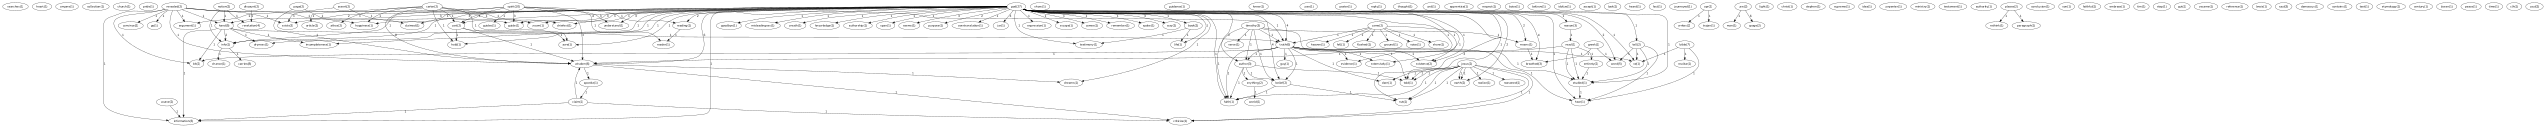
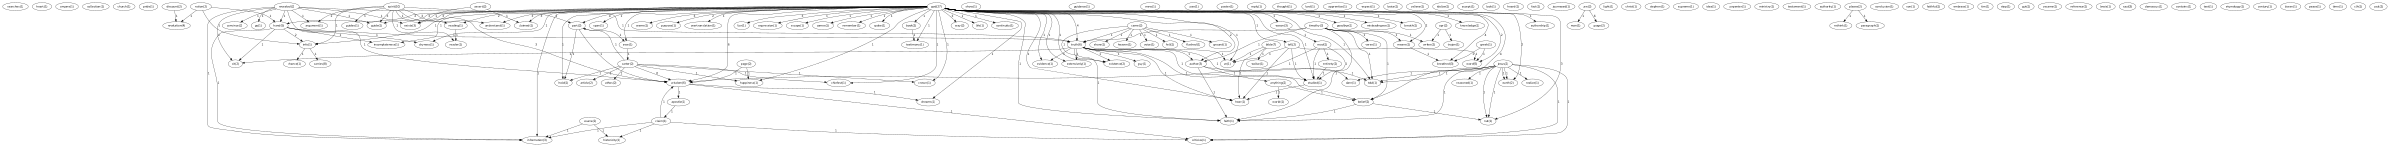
node "continuity(1)": added
edge "carter(2)" -> "awe(1)": reversed
edge "timothy(3)" -> "writes(2)": added, label "1"
edge "book(2)" -> "life(1)": removed, label "1"
edge "author(3)" -> "belief(2)": now "anything(2)" -> "belief(2)"
node "historicity(1)": added
